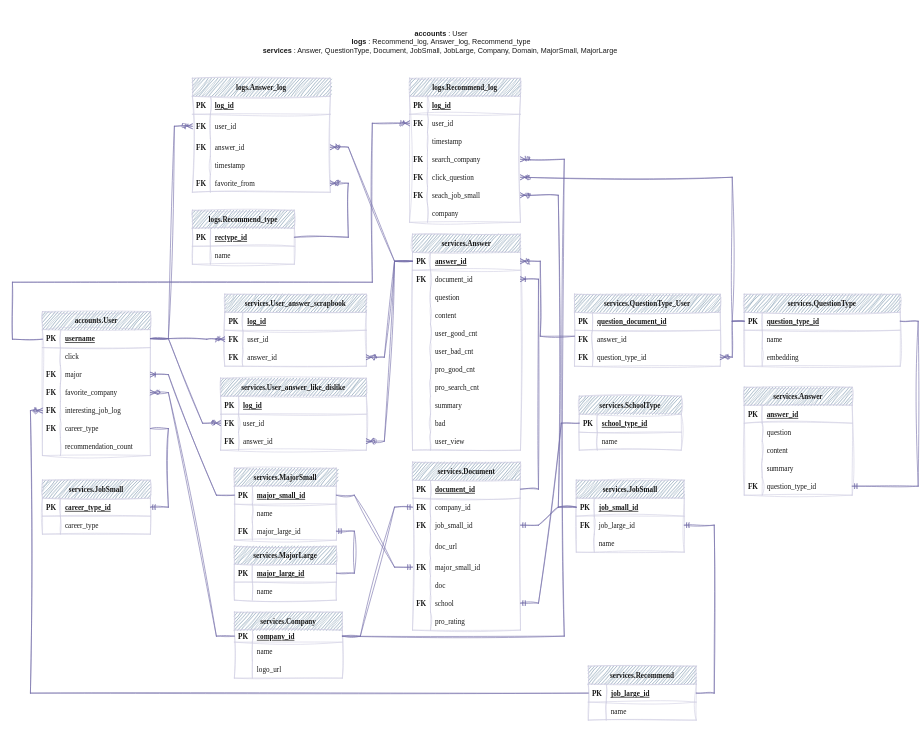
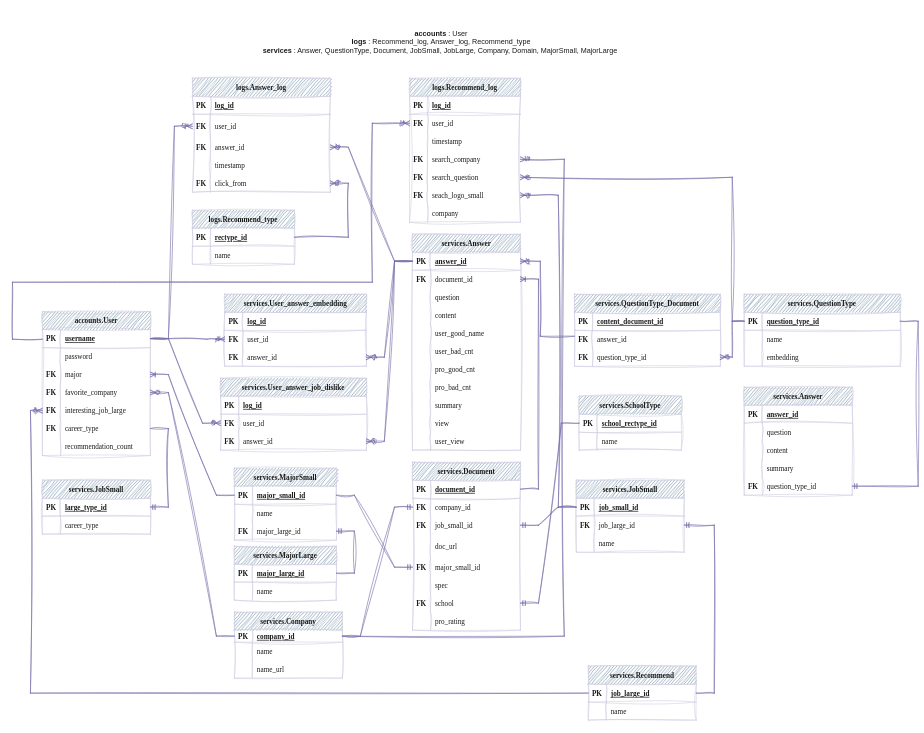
node "click_question": label "click_question" -> "search_question"
node "favorite_from": label "favorite_from" -> "click_from"
node "seach_job_small": label "seach_job_small" -> "seach_logo_small"
node "services.User_answer_scrapbook": label "services.User_answer_scrapbook" -> "services.User_answer_embedding"
node "services.QuestionType_User": label "services.QuestionType_User" -> "services.QuestionType_Document"
node "question_document_id": label "question_document_id" -> "content_document_id"
node "user_good_cnt": label "user_good_cnt" -> "user_good_name"
node "click": label "click" -> "password"
node "services.User_answer_like_dislike": label "services.User_answer_like_dislike" -> "services.User_answer_job_dislike"
node "pro_search_cnt": label "pro_search_cnt" -> "pro_bad_cnt"
node "interesting_job_log": label "interesting_job_log" -> "interesting_job_large"
node "bad": label "bad" -> "view"
node "school_type_id": label "school_type_id" -> "school_rectype_id"
node "career_type_id": label "career_type_id" -> "large_type_id"
node "doc": label "doc" -> "spec"
node "logo_url": label "logo_url" -> "name_url"
